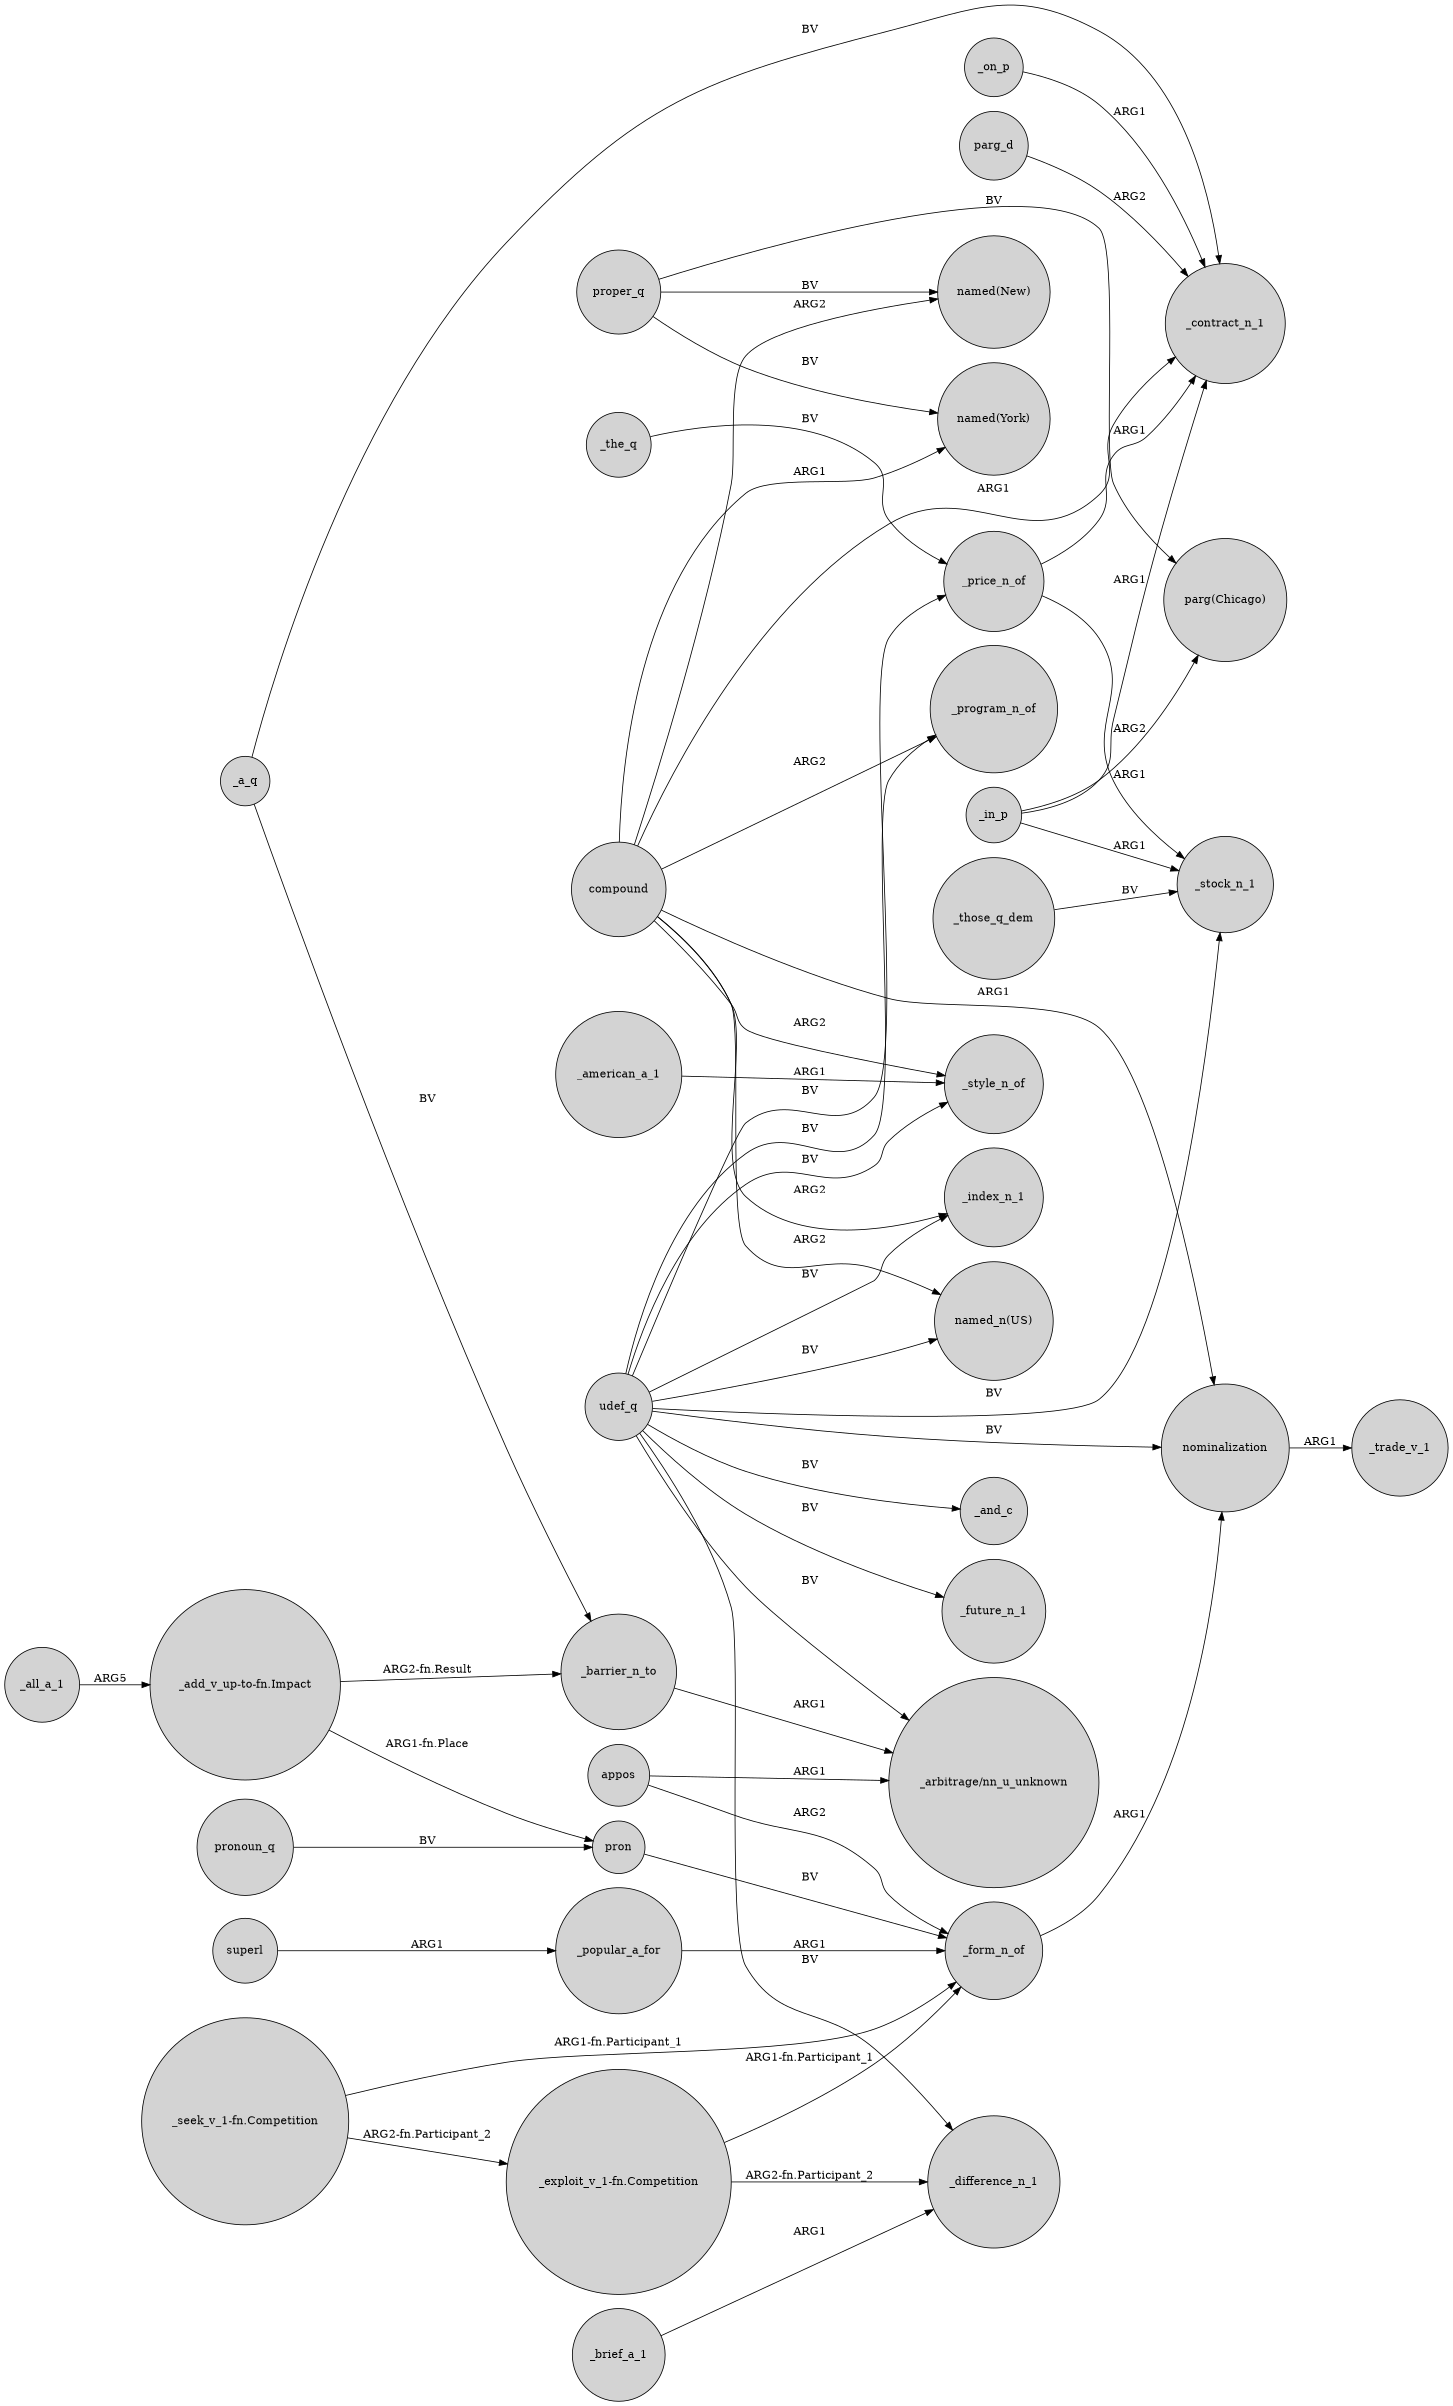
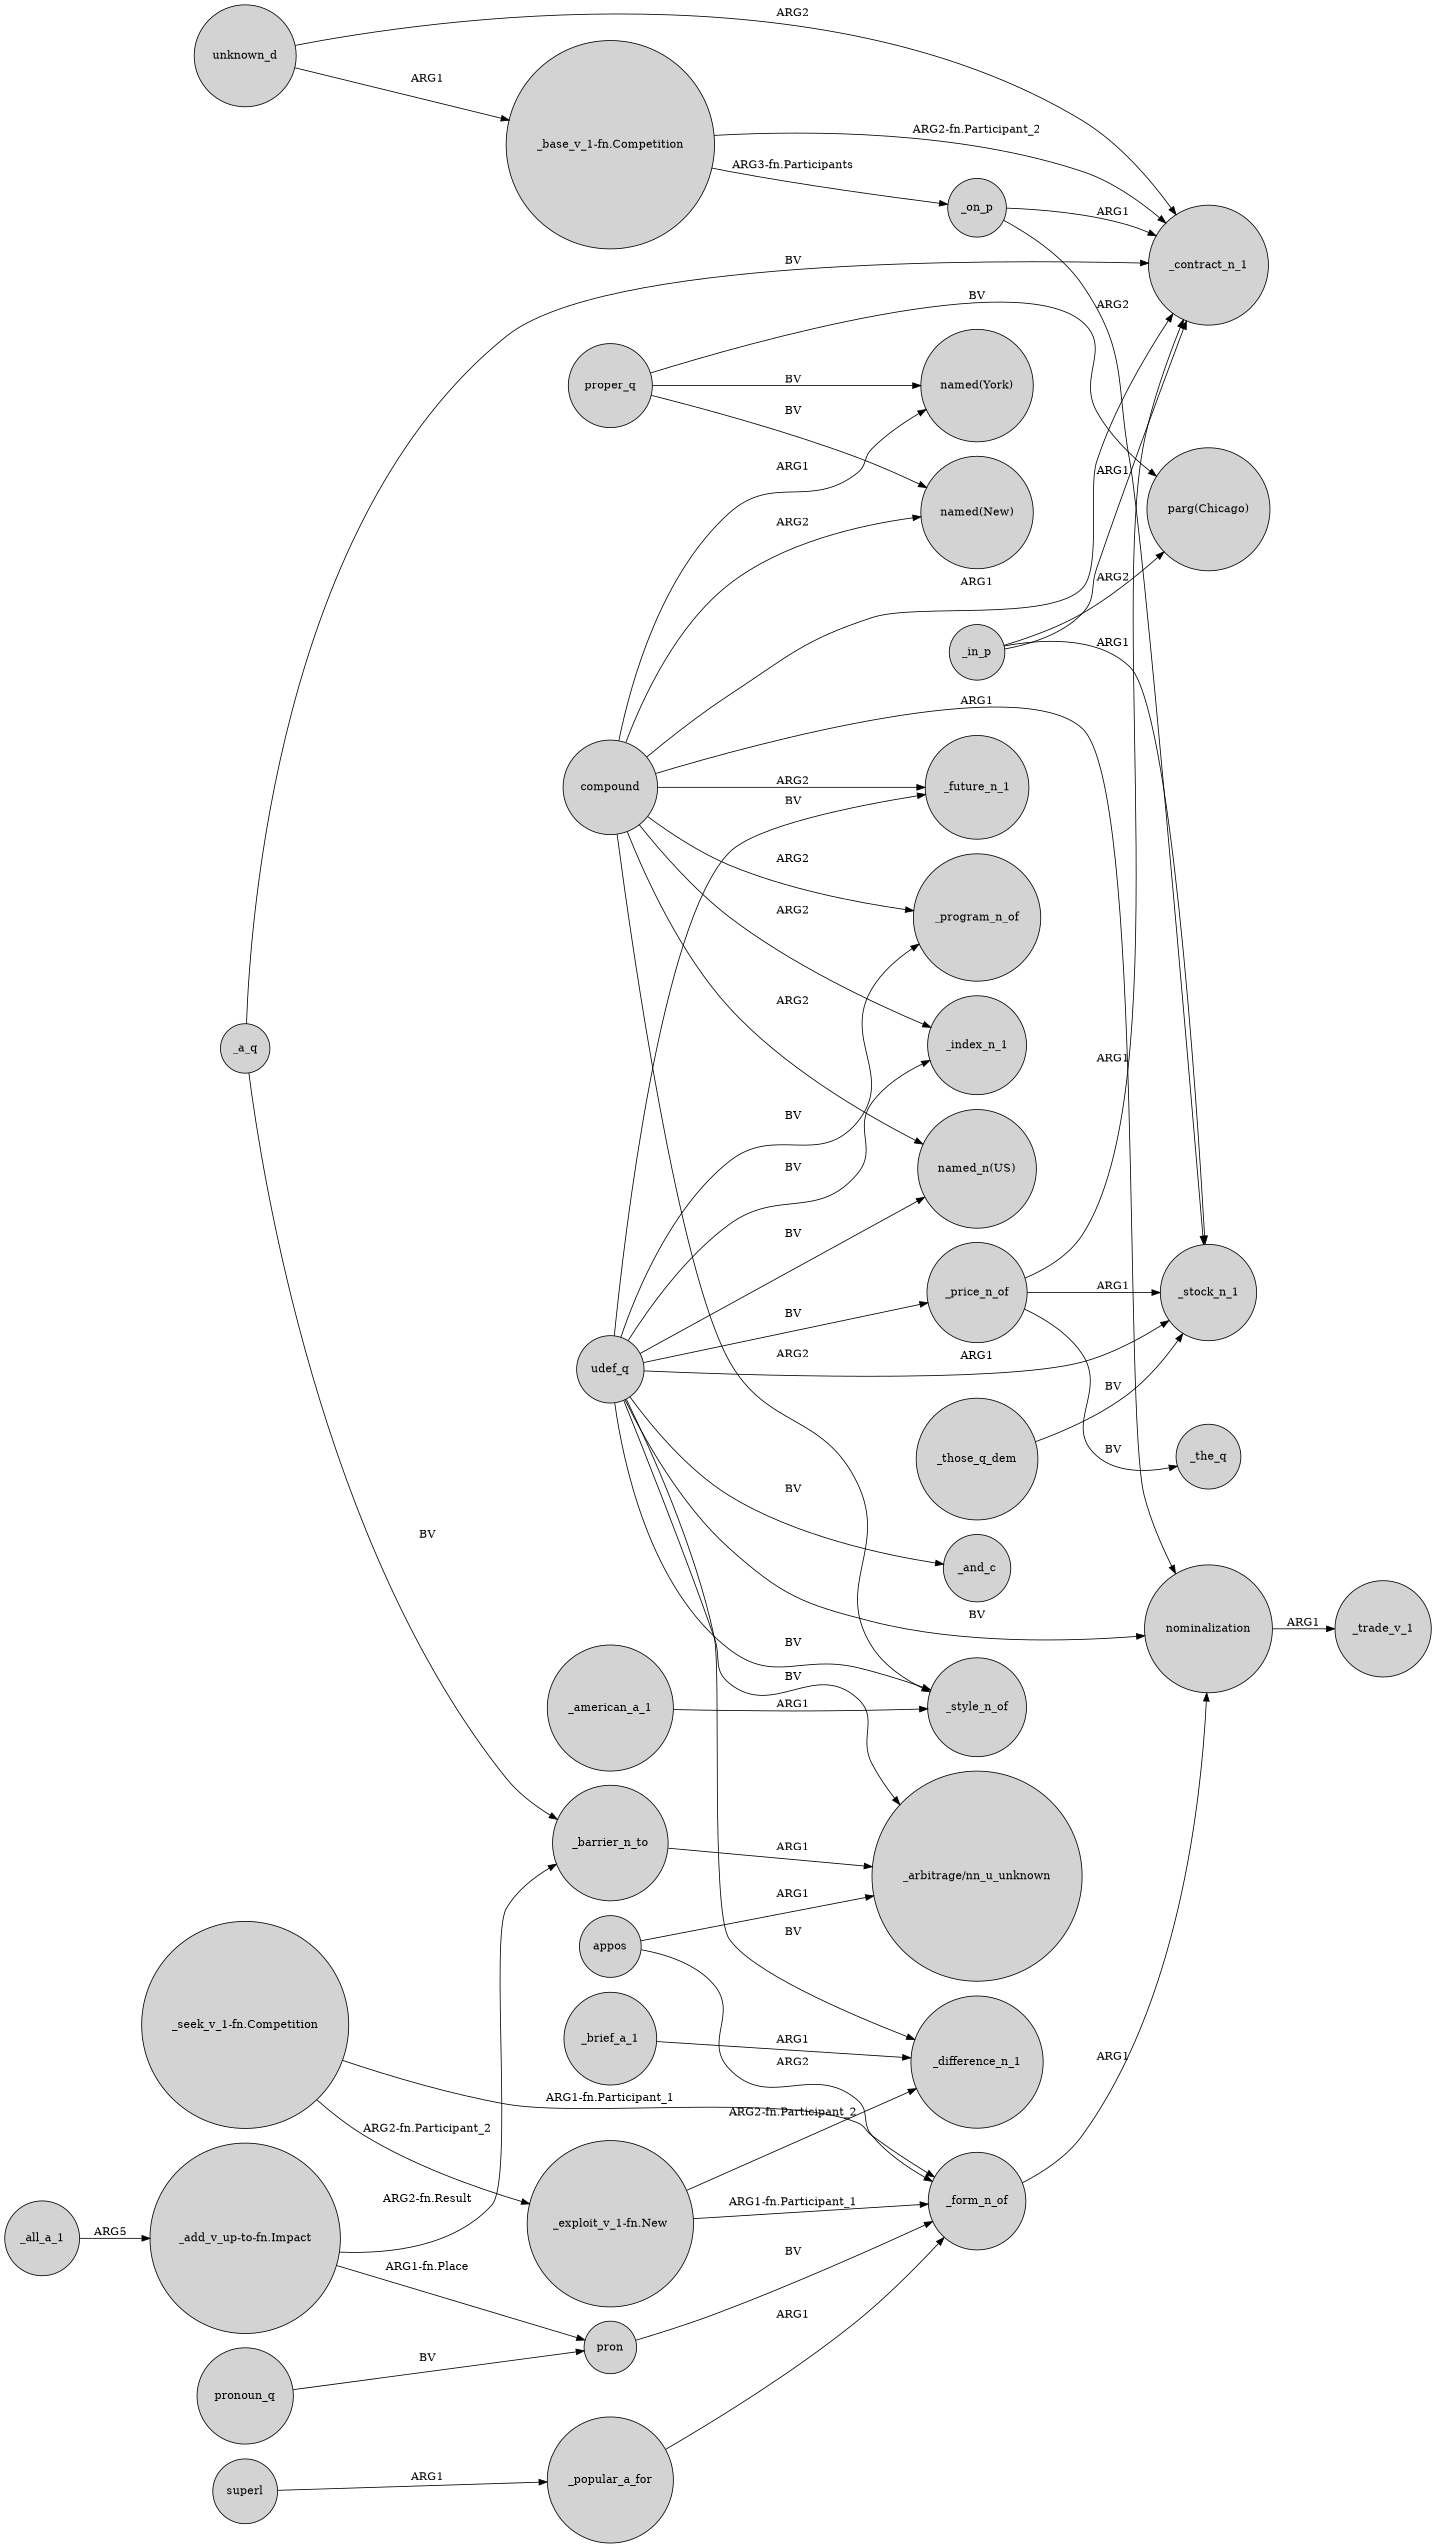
node "_base_v_1-fn.Competition": added
node "parg_d": label "parg_d" -> "unknown_d"
edge "_the_q" -> "_price_n_of": reversed
edge "_on_p" -> "_stock_n_1": added, label "ARG2"
edge "compound" -> "_future_n_1": added, label "ARG2"
edge "udef_q" -> "_stock_n_1": label "BV" -> "ARG1"
node "_exploit_v_1-fn.Competition": label "_exploit_v_1-fn.Competition" -> "_exploit_v_1-fn.New"
